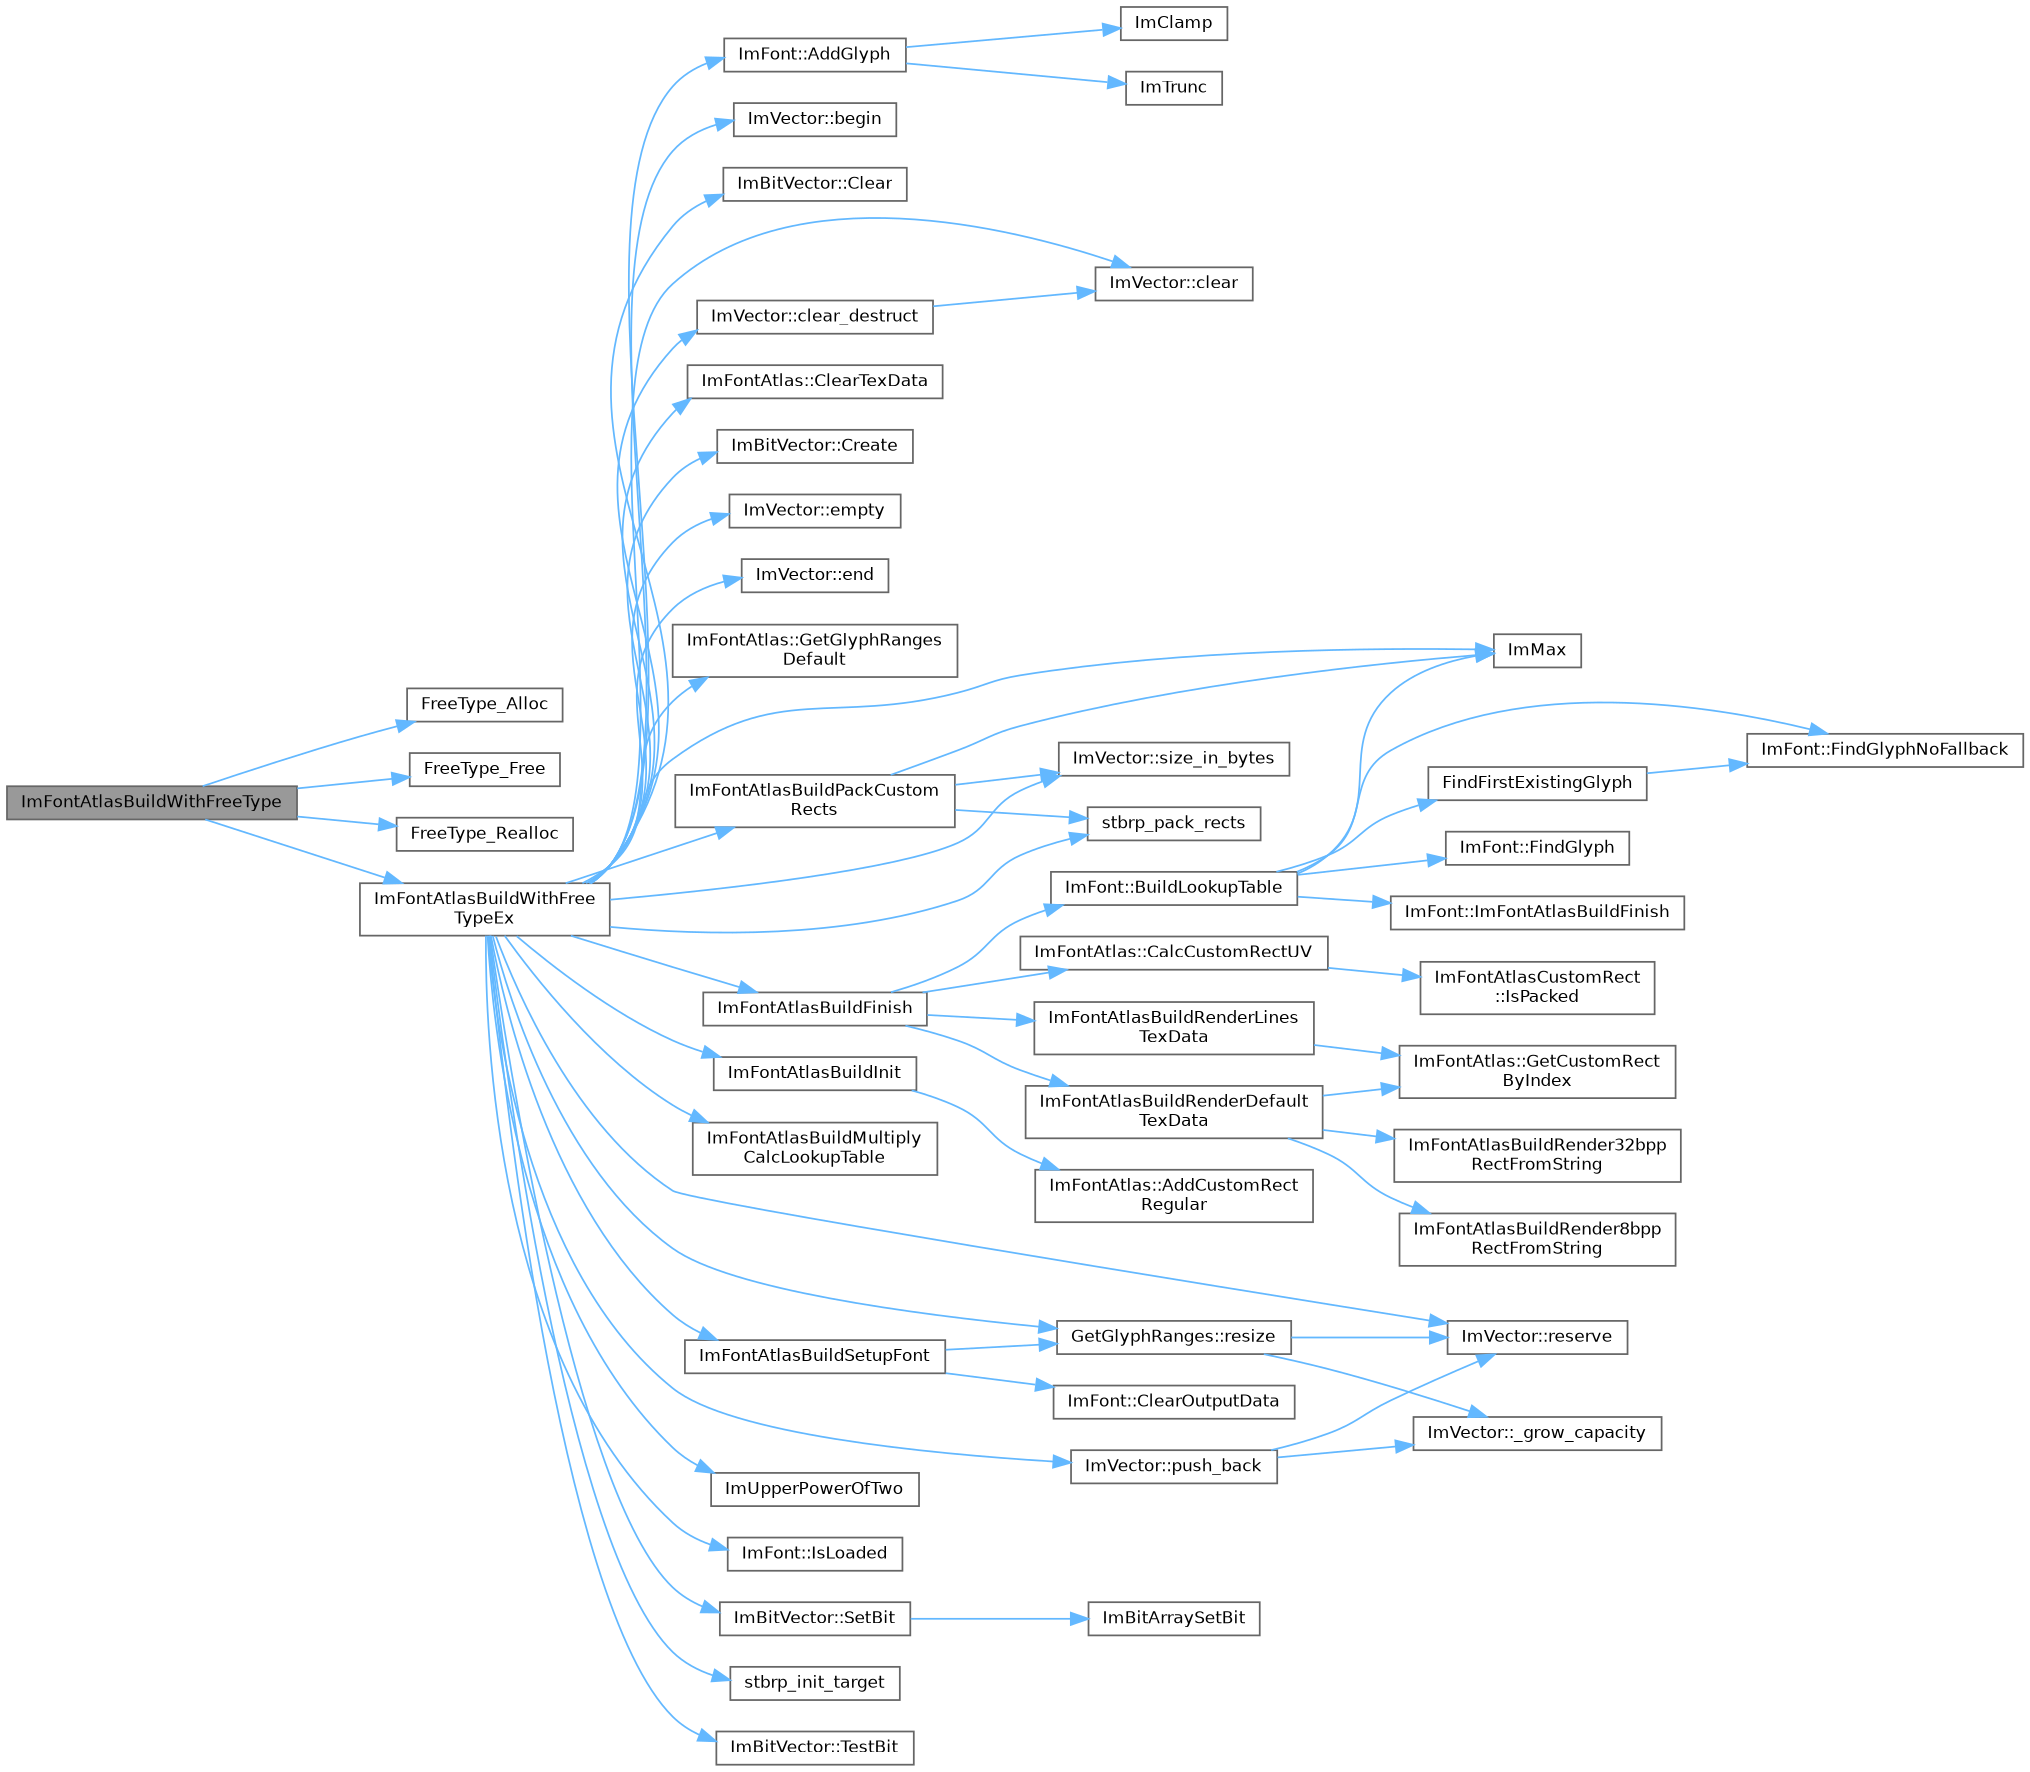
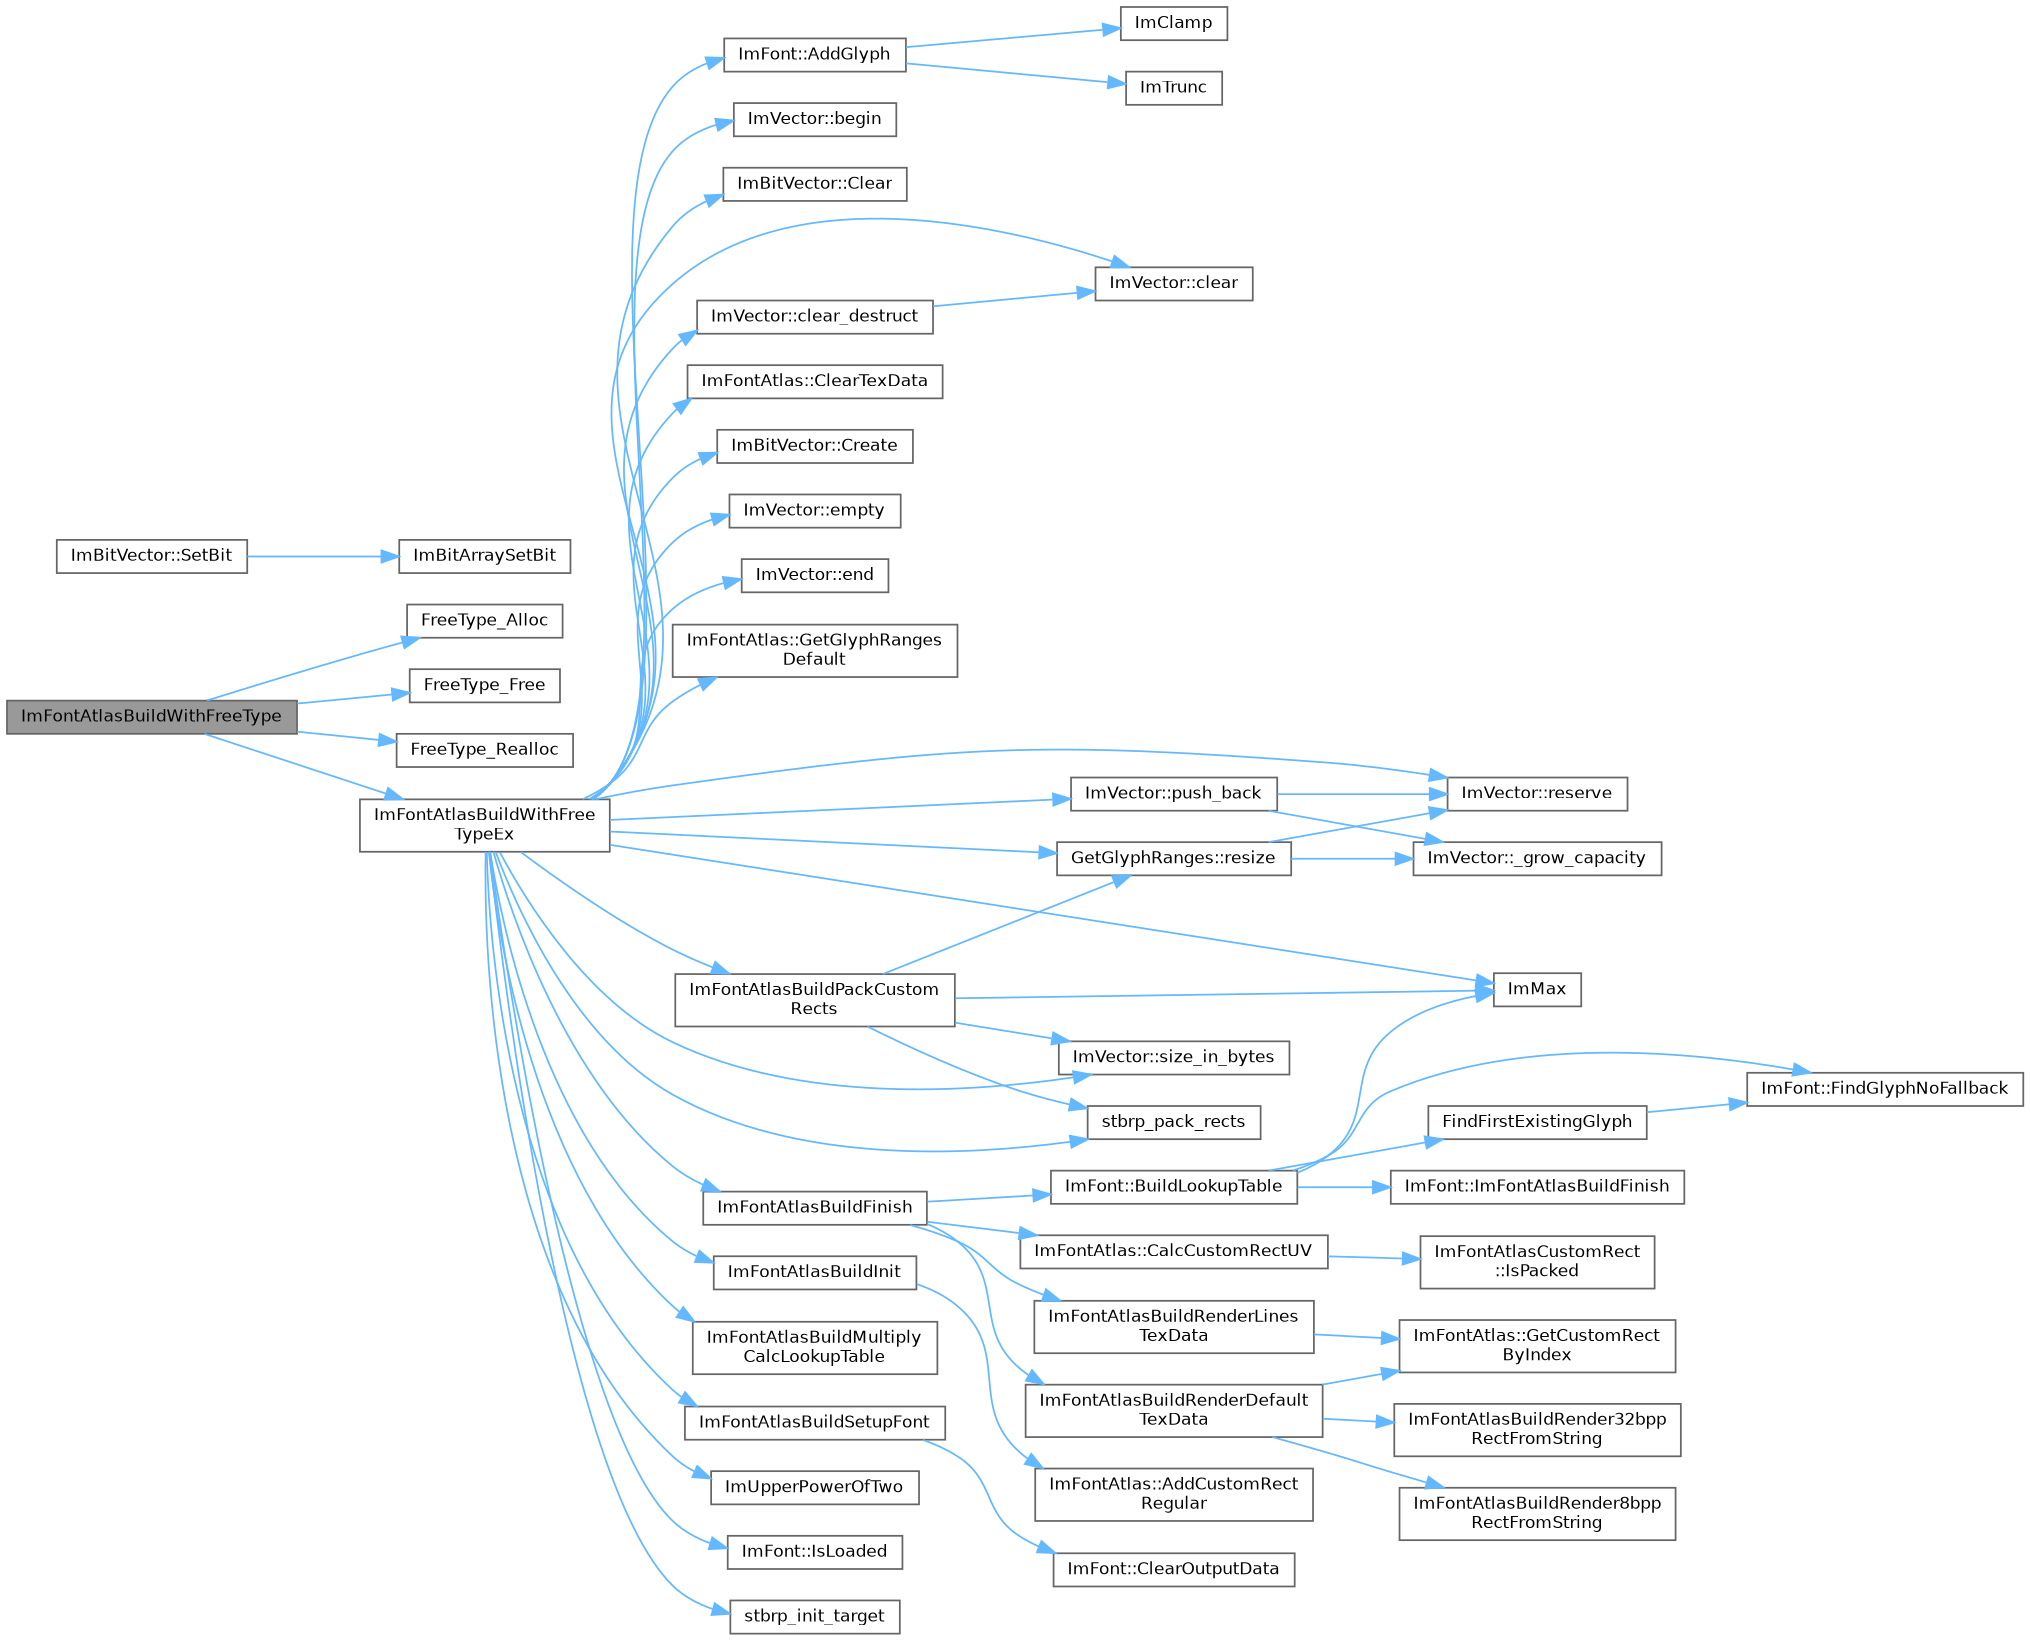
node "ImFont::FindGlyph": removed
edge "ImFontAtlasBuildWithFree TypeEx" -> "ImBitVector::SetBit": removed
edge "ImFontAtlasBuildSetupFont" -> "GetGlyphRanges::resize": now "ImFontAtlasBuildPackCustom Rects" -> "GetGlyphRanges::resize"
node "ImBitVector::TestBit": removed
